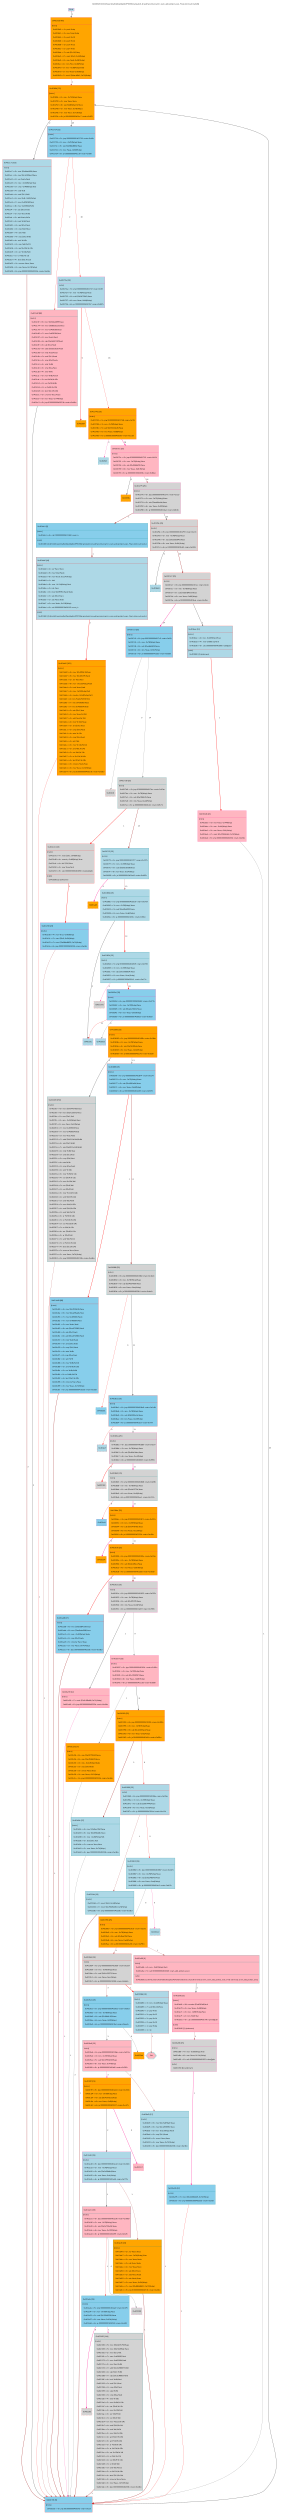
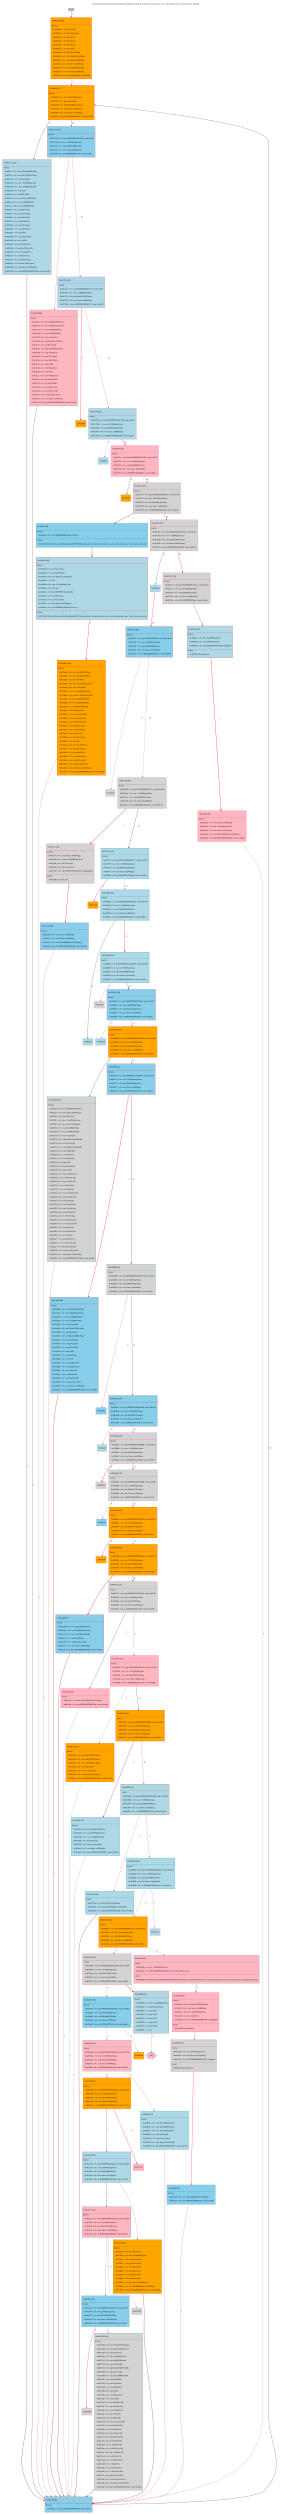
node "0x401743 [25]": fillcolor orange -> lightblue
edge "0x4017a7 [25]" -> "0x4017c0 [25]": now "0x401b63" -> "0x4017c0 [25]"
edge "0x40183d [25]" -> "0x40201c": now "0x40183d [25]" -> "0x401856 [25]"
